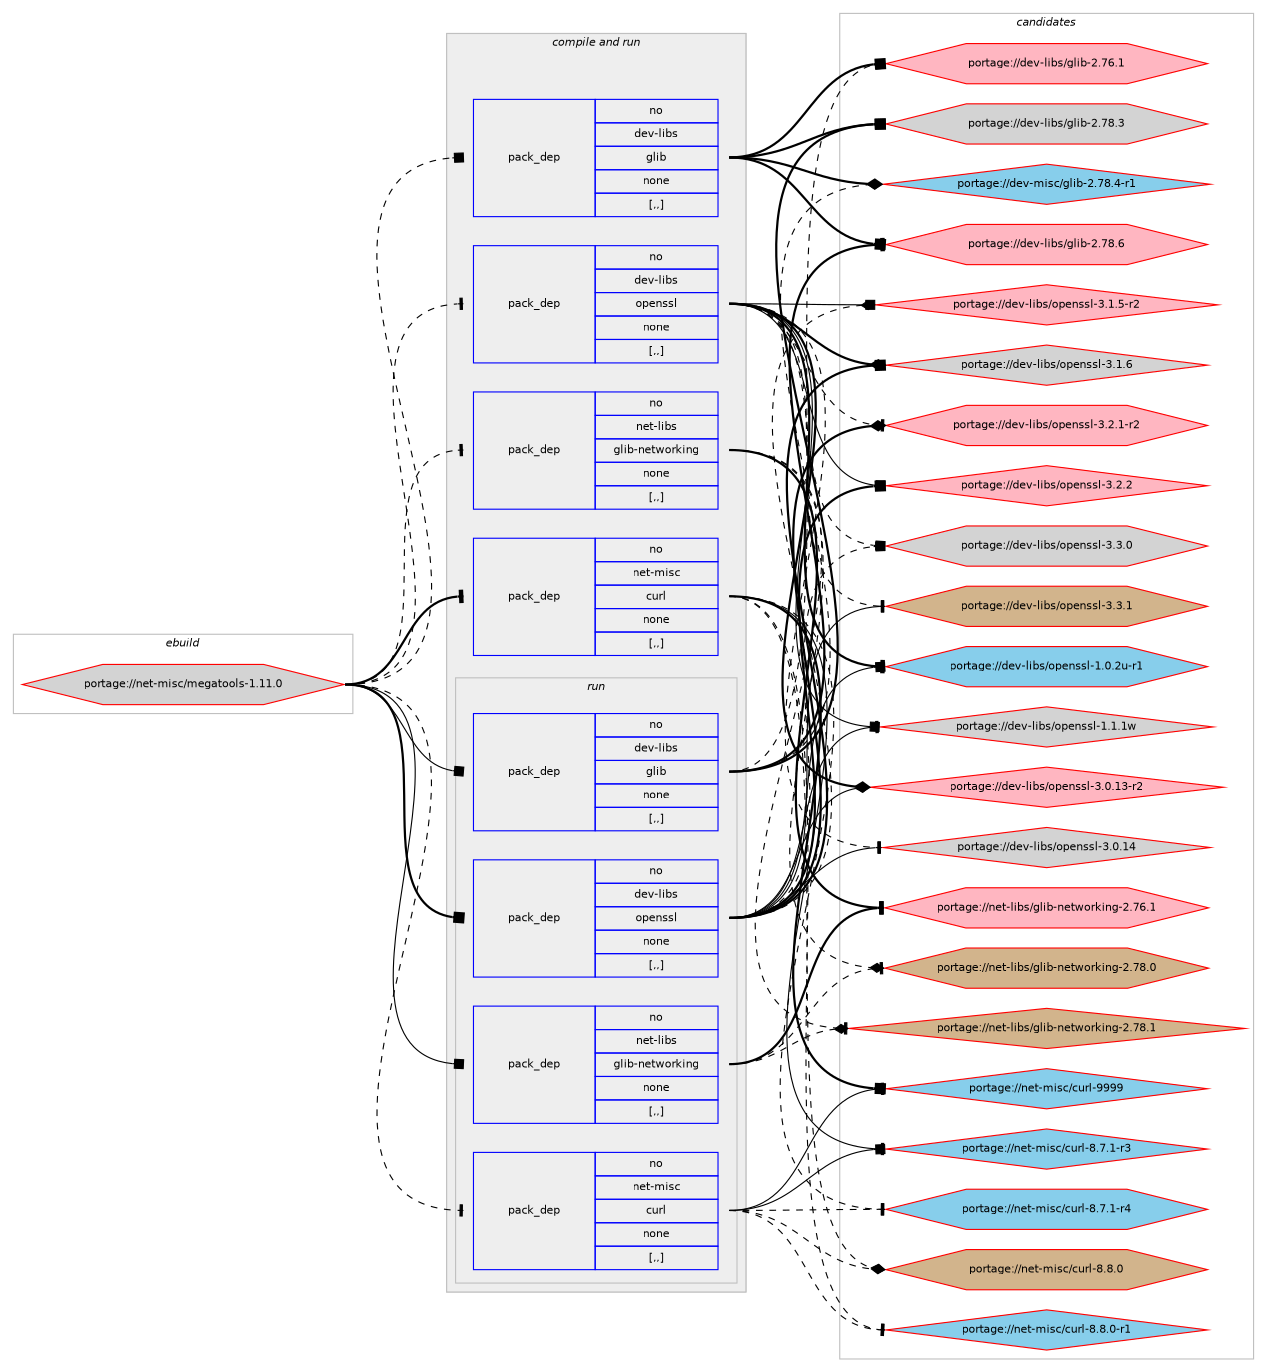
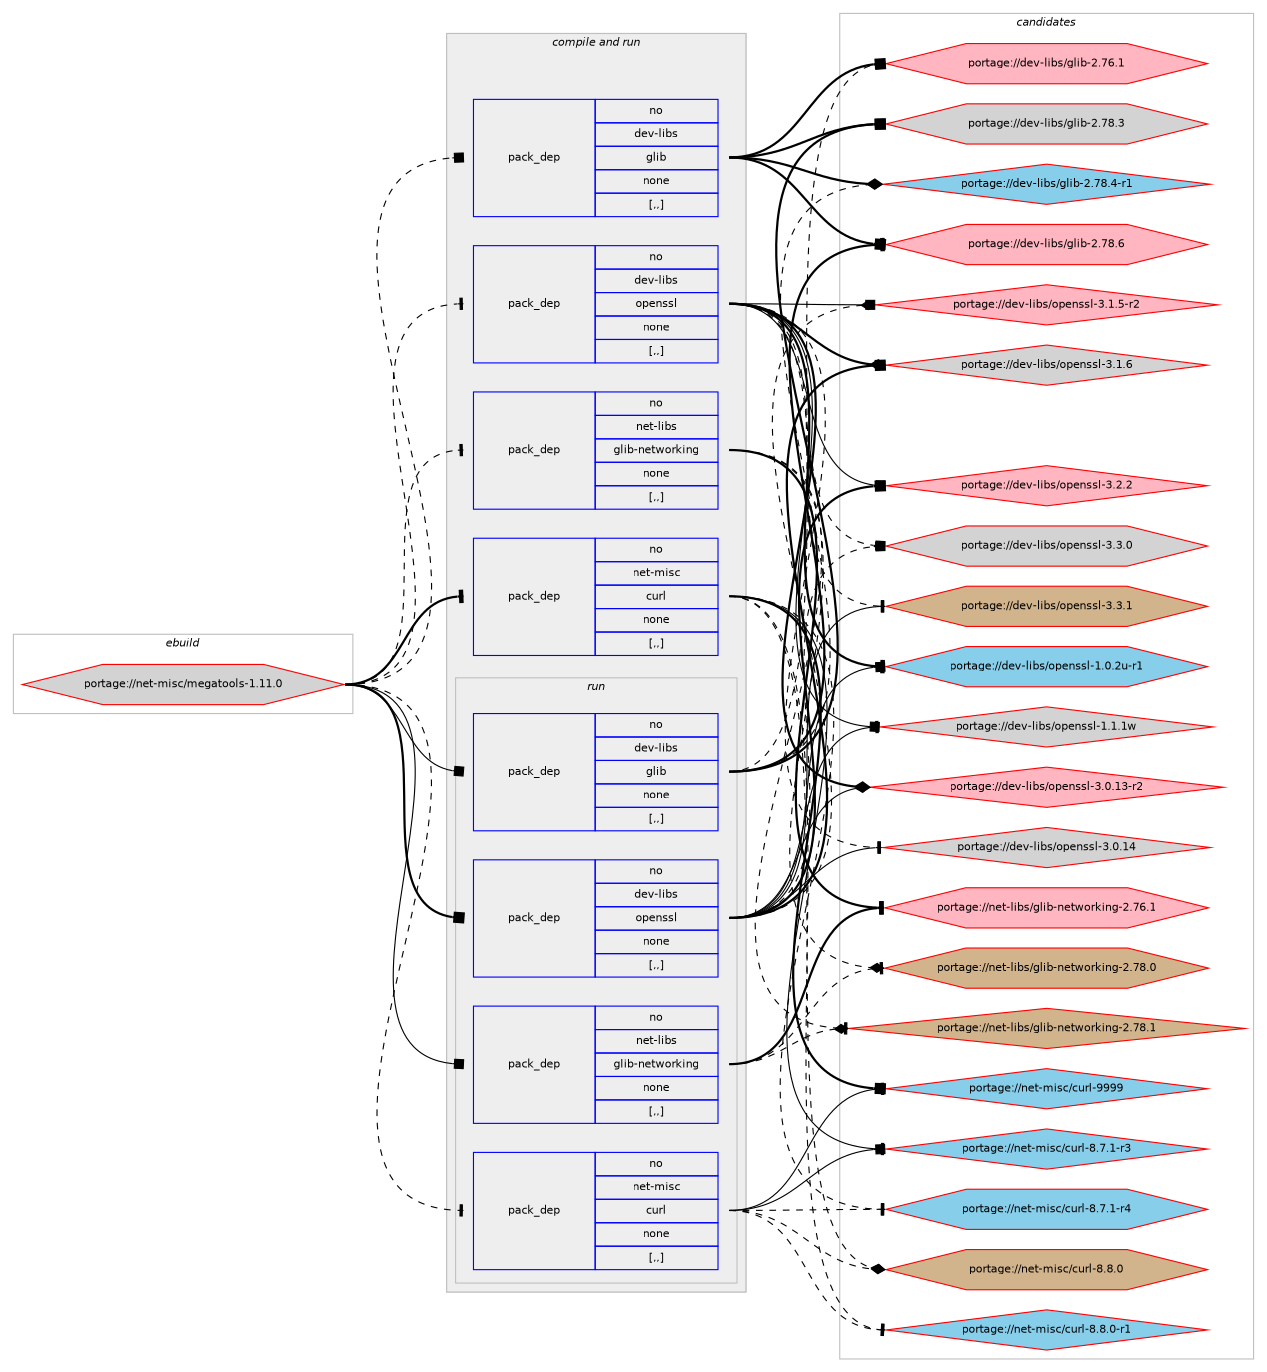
node "portage://dev-misc/glib-2.78.4-r1": label "portage://dev-misc/glib-2.78.4-r1" -> "portage://dev-libs/glib-2.78.4-r1"
node "portage://dev-libs/openssl-3.2.1-r2": removed
